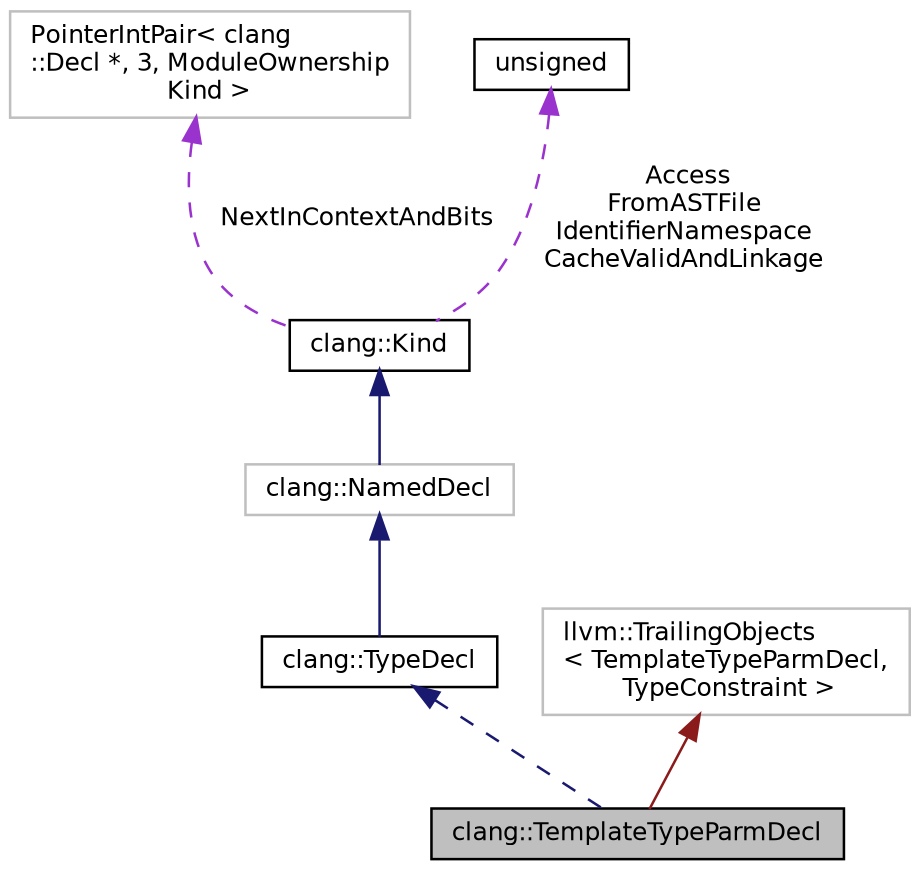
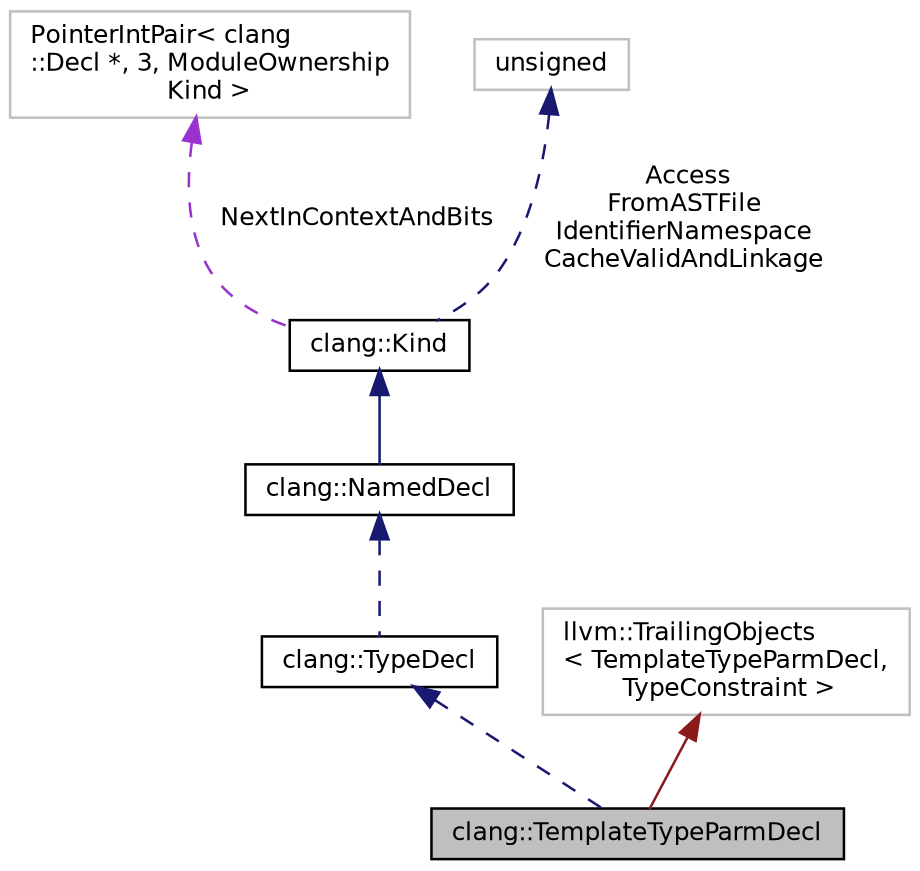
node "unsigned": color black -> grey75
edge "clang::Kind" -> "unsigned": color darkorchid3 -> midnightblue
node "clang::NamedDecl": color grey75 -> black
edge "clang::TypeDecl" -> "clang::NamedDecl": style solid -> dashed
